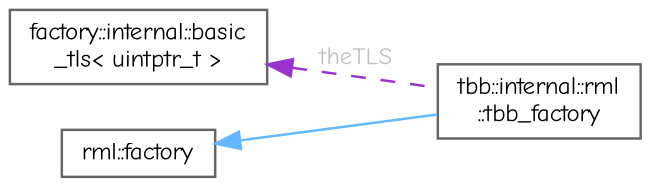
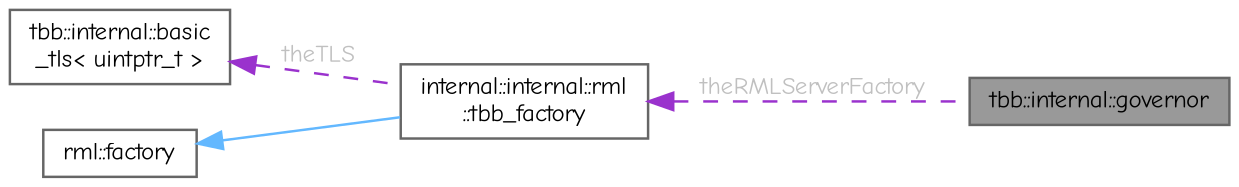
node "factory::internal::basic _tls< uintptr_t >": label "factory::internal::basic _tls< uintptr_t >" -> "tbb::internal::basic _tls< uintptr_t >"
node "tbb::internal::rml ::tbb_factory": label "tbb::internal::rml ::tbb_factory" -> "internal::internal::rml ::tbb_factory"
node "tbb::internal::governor": added
